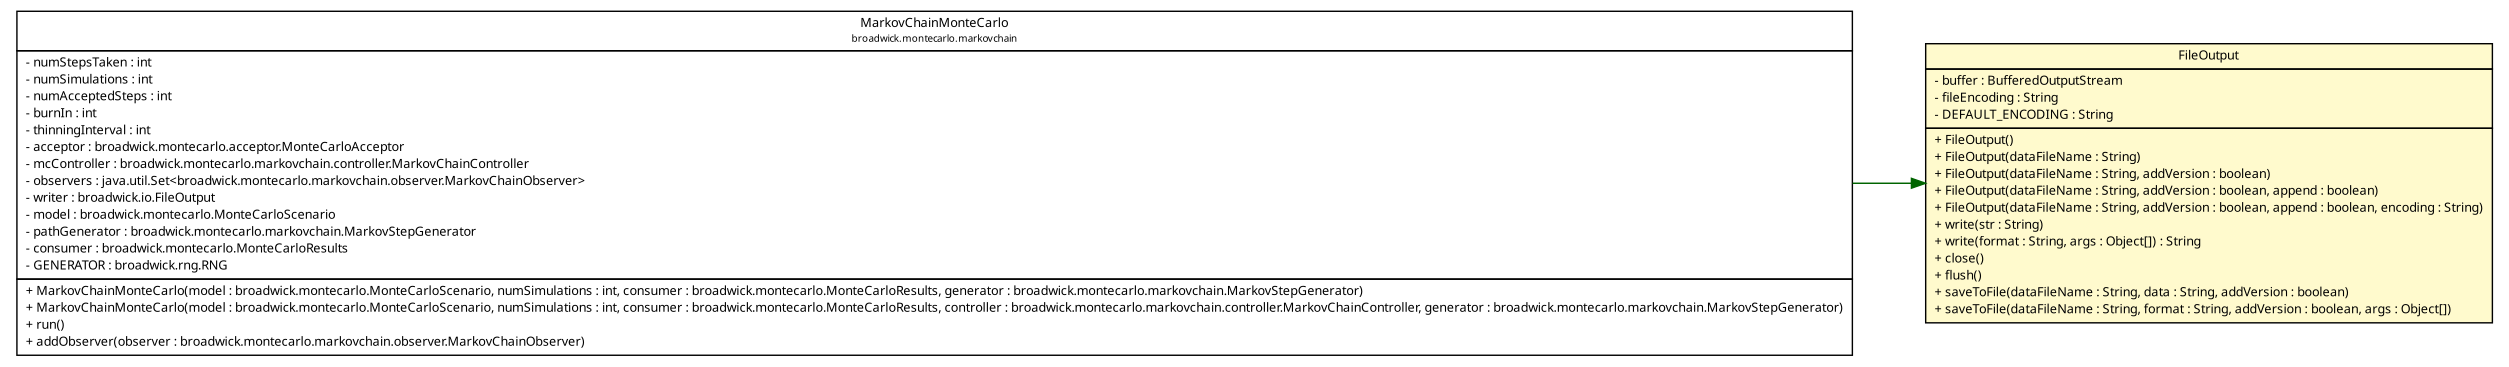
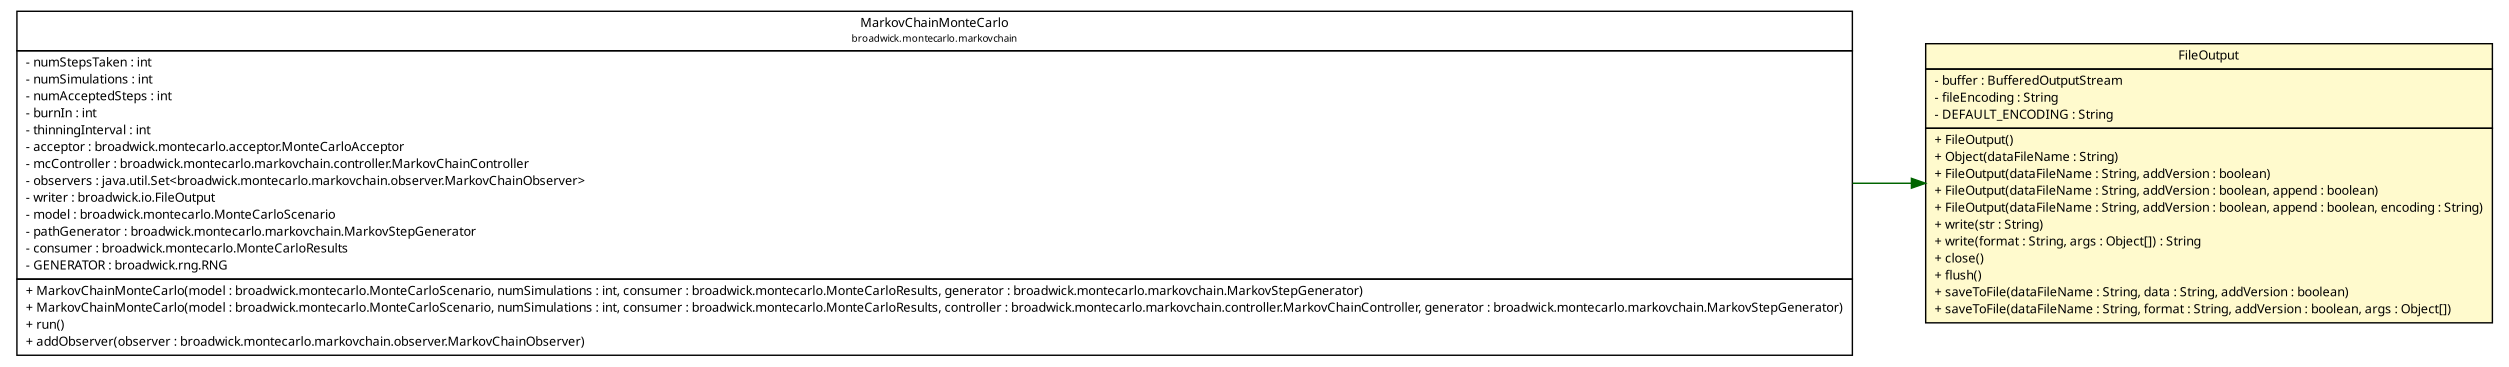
node "FileOutput": text "+ FileOutput(dataFileName : String)" -> "+ Object(dataFileName : String)"
